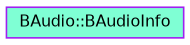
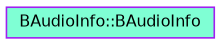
node "BAudio::BAudioInfo": label "BAudio::BAudioInfo" -> "BAudioInfo::BAudioInfo"
